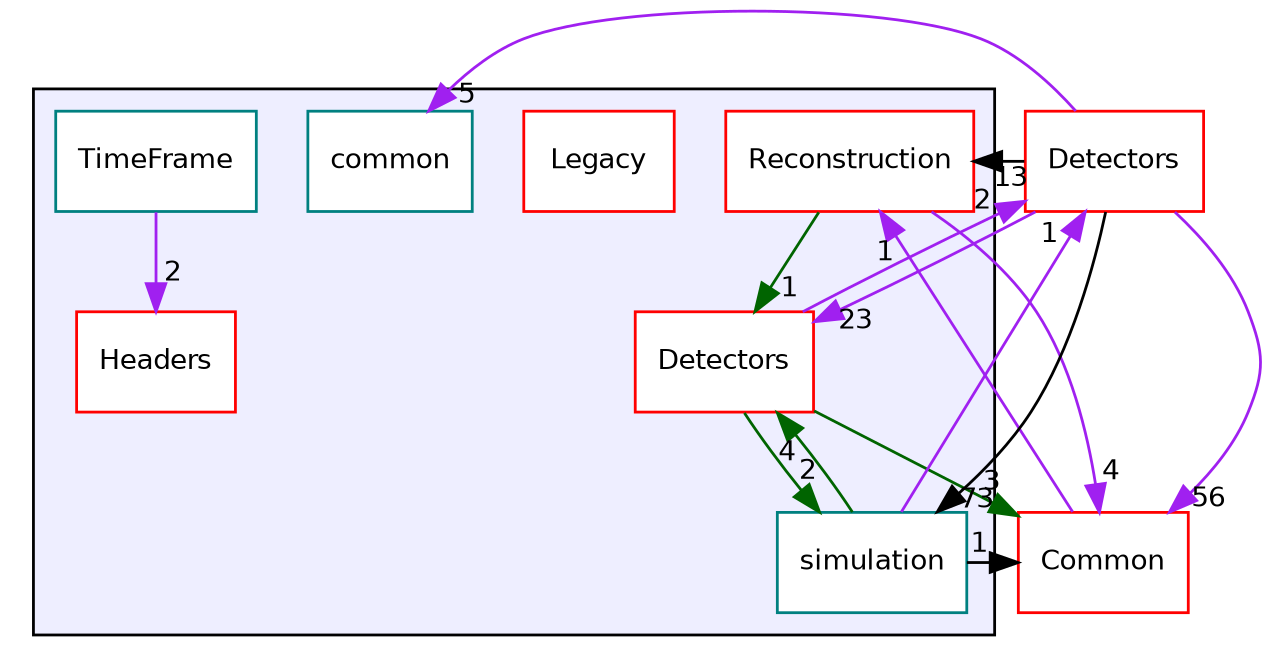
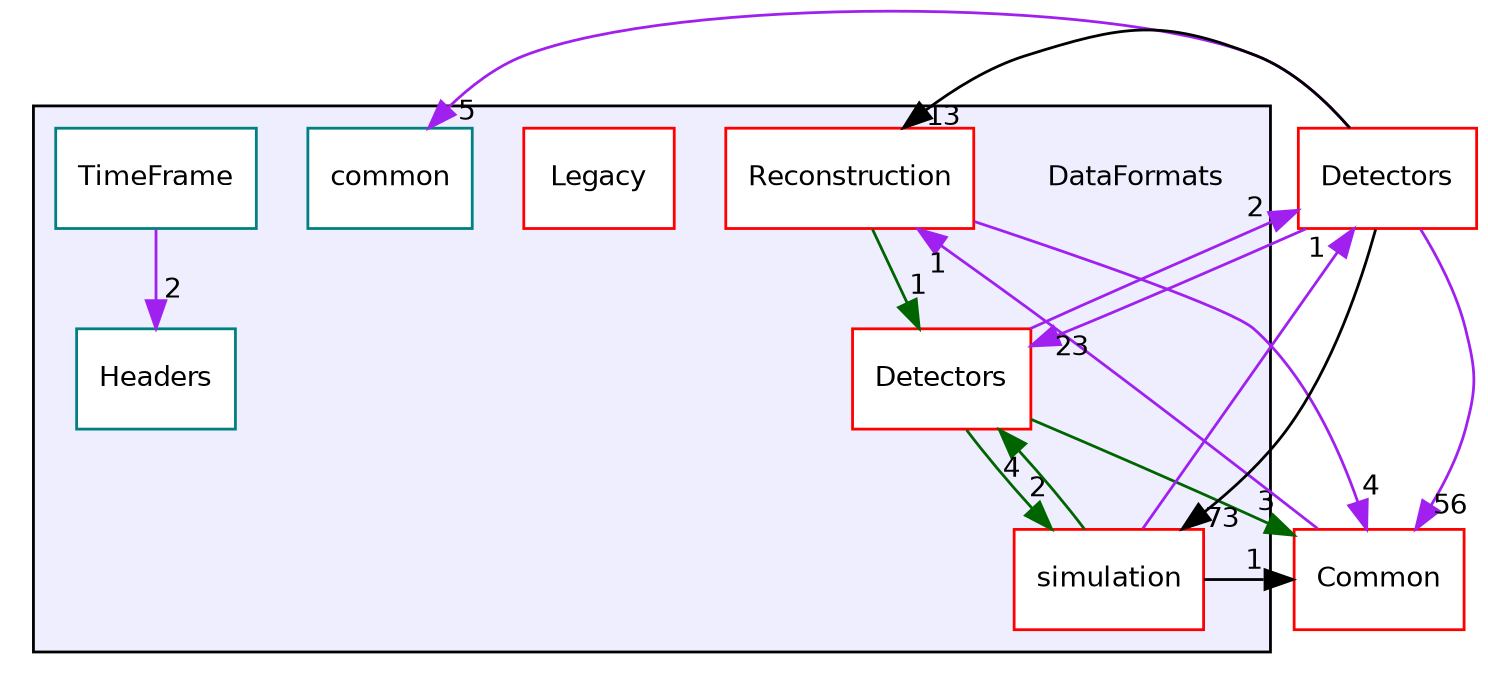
node "DataFormats": added
node "Headers": color red -> teal
node "simulation": color teal -> red
